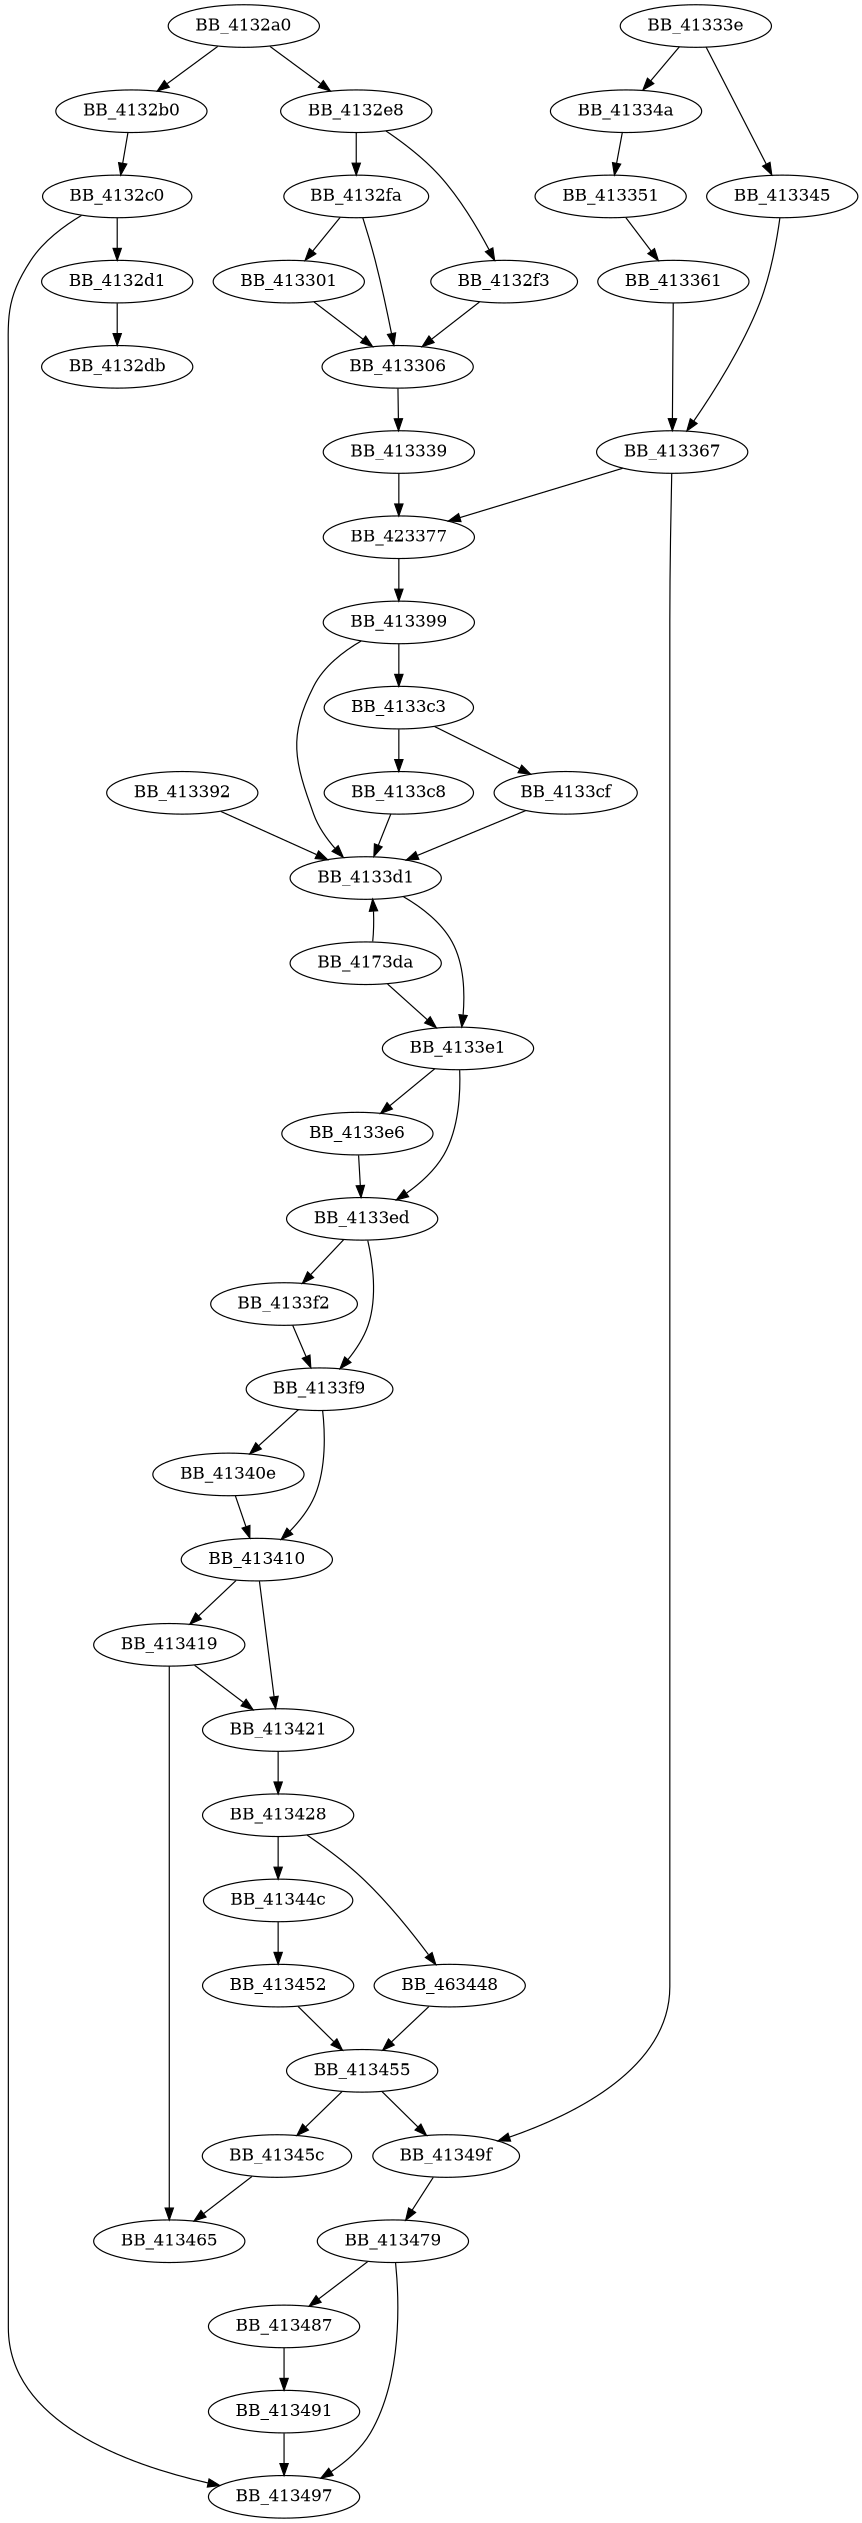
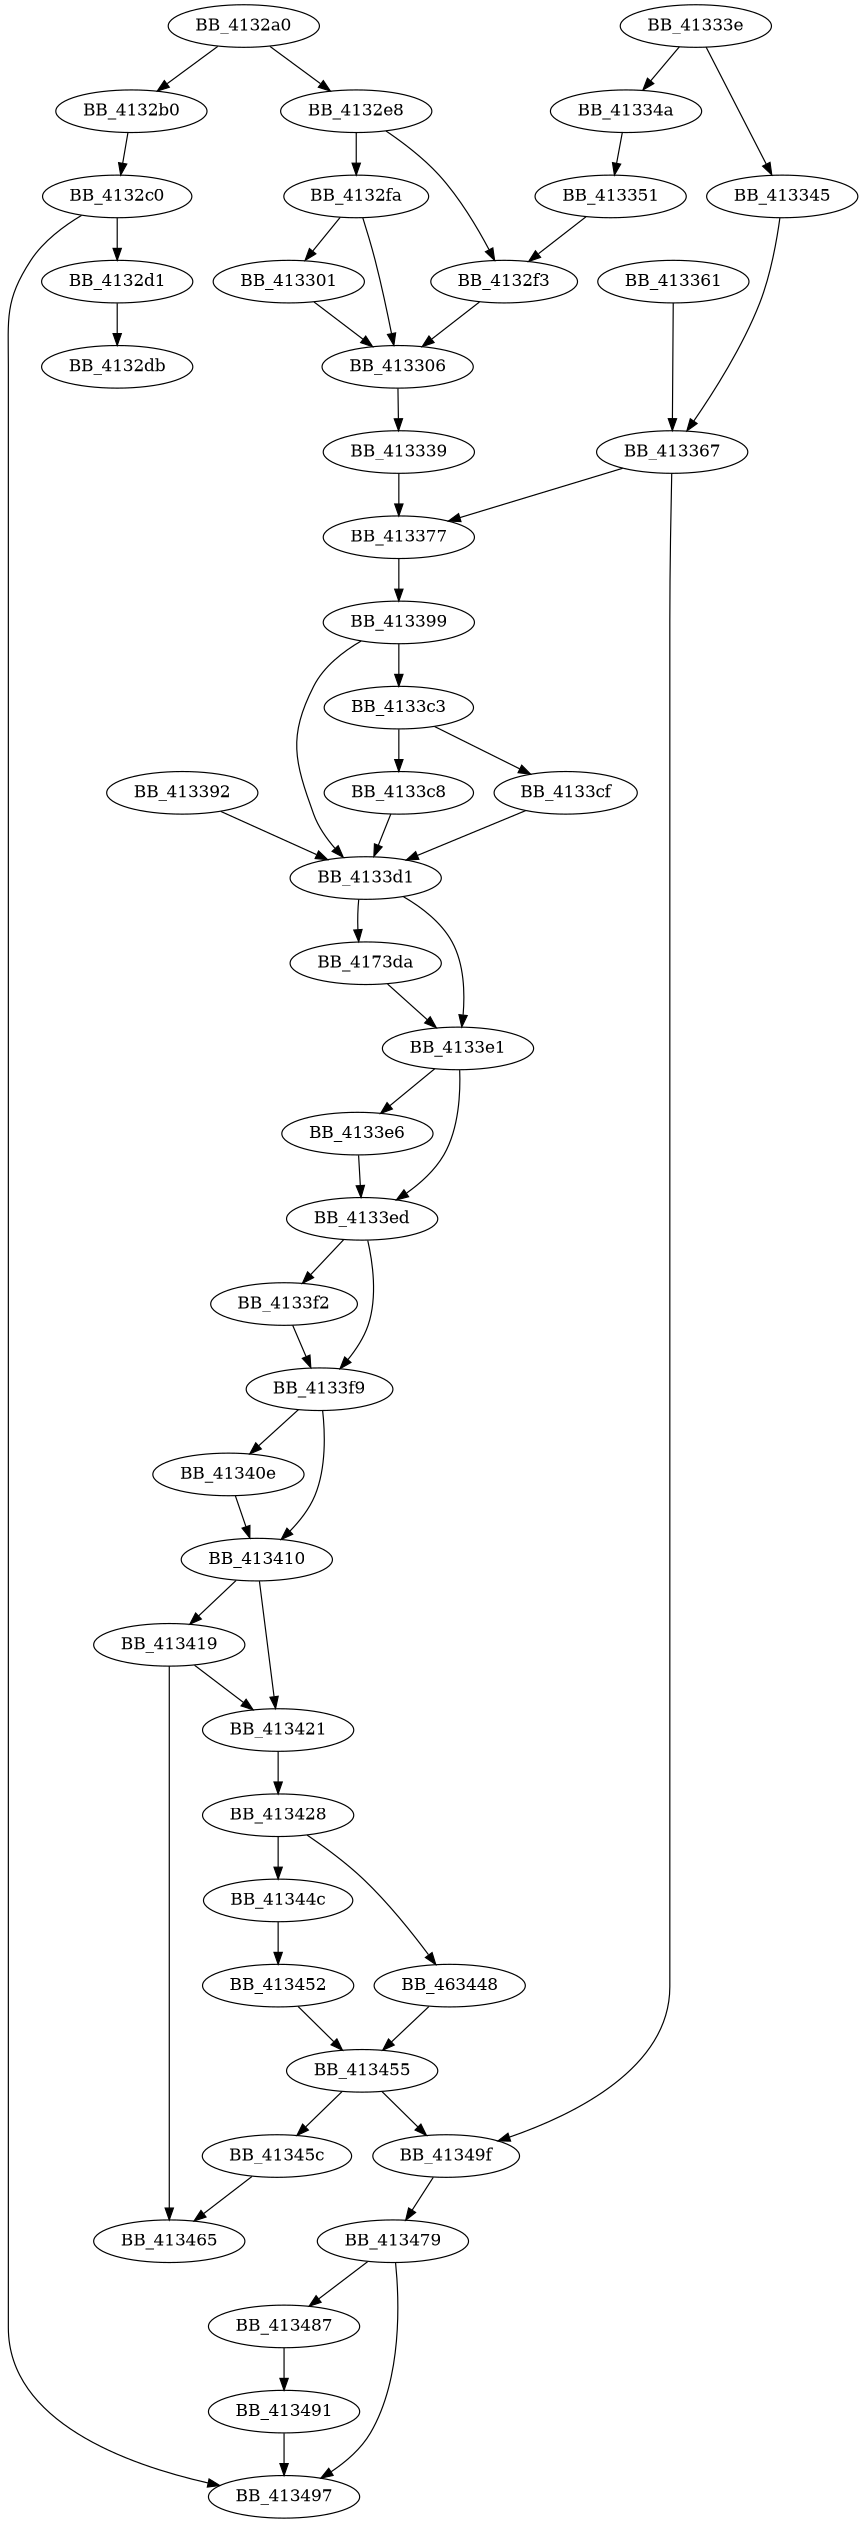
edge "BB_413351" -> "BB_413361": now "BB_413351" -> "BB_4132f3"
node "BB_423377": label "BB_423377" -> "BB_413377"
edge "BB_4173da" -> "BB_4133d1": reversed
